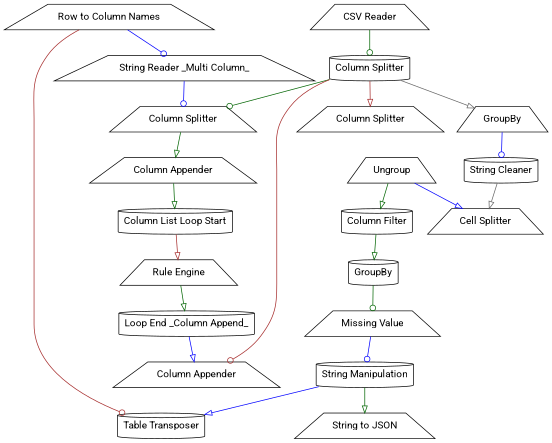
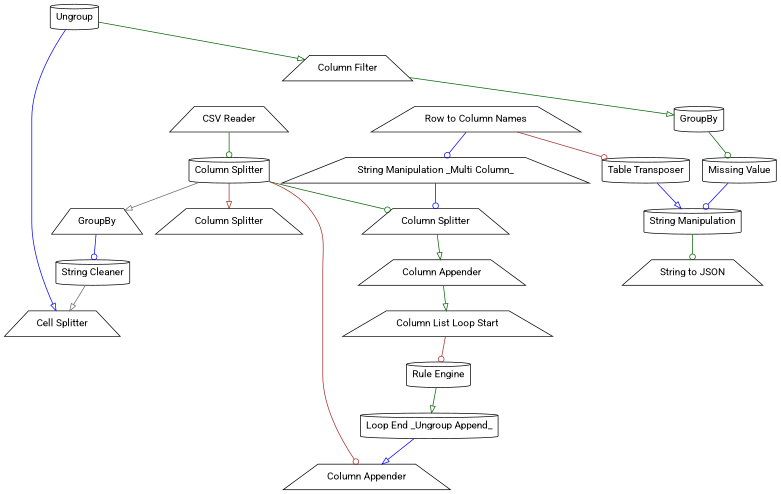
node "String Reader _Multi Column_": label "String Reader _Multi Column_" -> "String Manipulation _Multi Column_"
node "Ungroup": shape trapezium -> cylinder
node "Column List Loop Start": shape cylinder -> trapezium
node "Column Filter": shape cylinder -> trapezium
edge "Column List Loop Start" -> "Rule Engine": arrowhead onormal -> odot
node "Rule Engine": shape trapezium -> cylinder
node "Loop End _Column Append_": label "Loop End _Column Append_" -> "Loop End _Ungroup Append_"
node "Missing Value": shape trapezium -> cylinder
edge "String Manipulation" -> "String to JSON": arrowhead onormal -> odot
edge "String Manipulation" -> "Table Transposer": reversed
